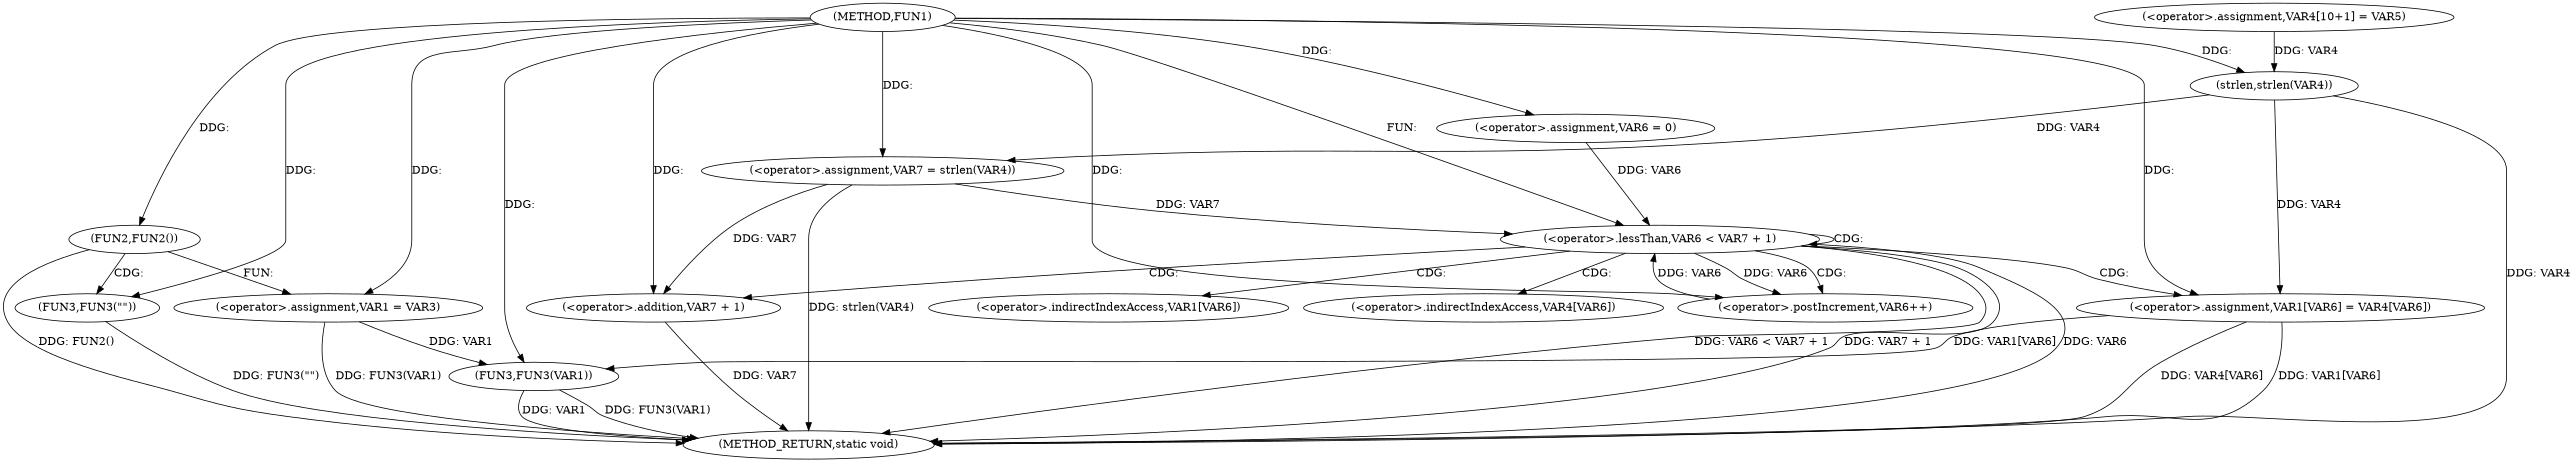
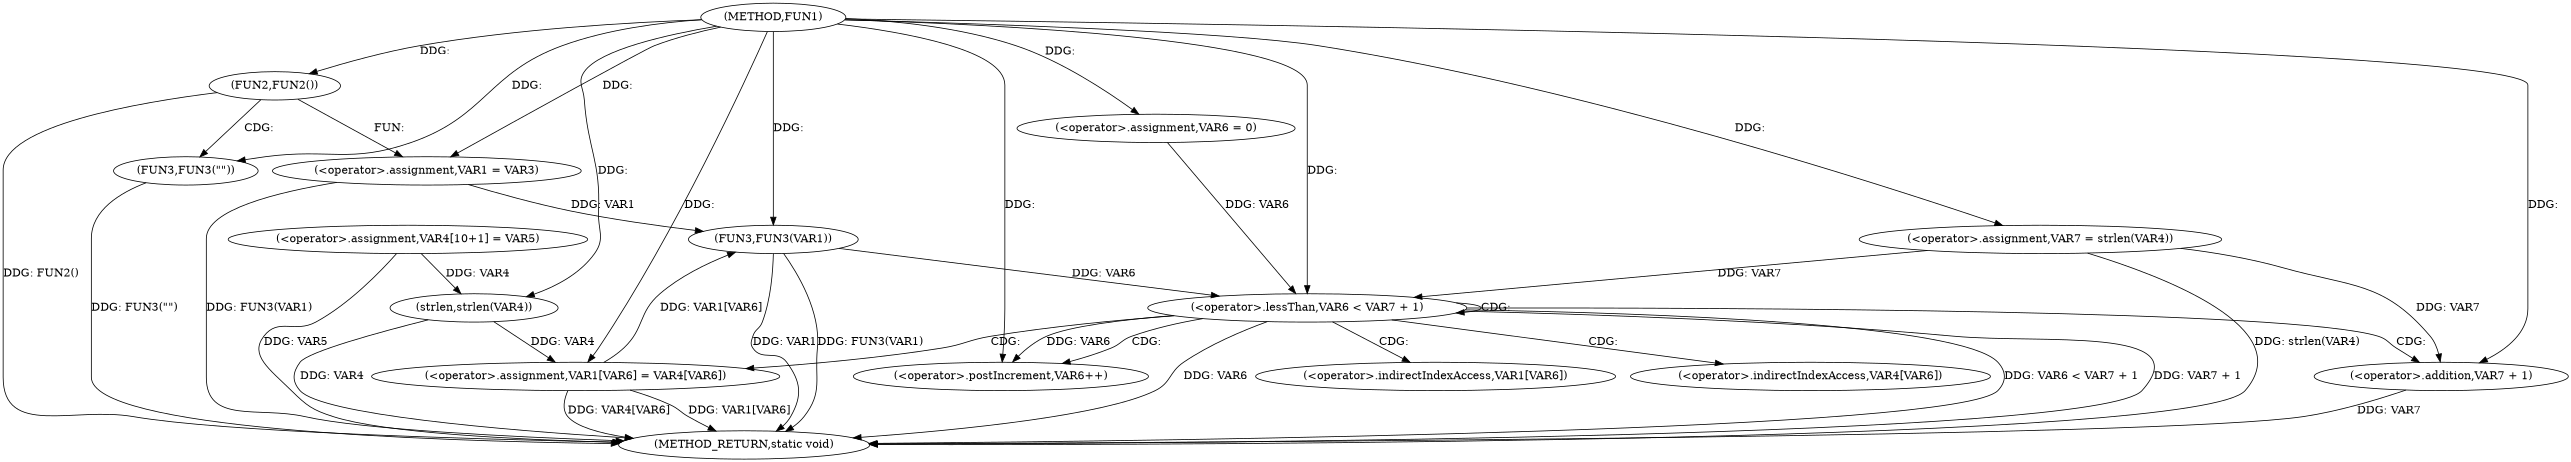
edge "(METHOD,FUN1)" -> "(<operator>.lessThan,VAR6 < VAR7 + 1)": label "FUN: " -> "DDG: "
edge "(strlen,strlen(VAR4))" -> "(<operator>.assignment,VAR7 = strlen(VAR4))": removed, label "DDG: VAR4"
edge "(<operator>.postIncrement,VAR6++)" -> "(<operator>.lessThan,VAR6 < VAR7 + 1)": now "(FUN3,FUN3(VAR1))" -> "(<operator>.lessThan,VAR6 < VAR7 + 1)"
edge "(<operator>.assignment,VAR4[10+1] = VAR5)" -> "(METHOD_RETURN,static void)": added, label "DDG: VAR5"
